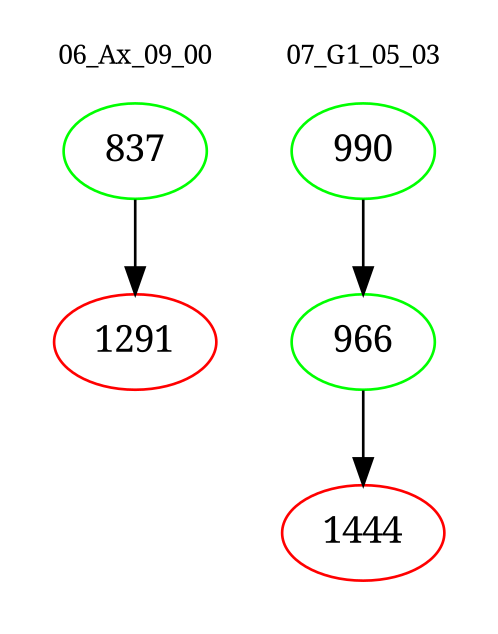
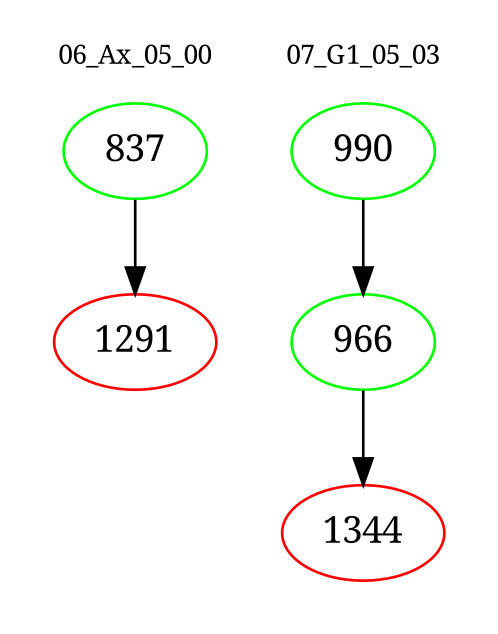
cluster "06_Ax_09_00": label "06_Ax_09_00" -> "06_Ax_05_00"
node "1444": label "1444" -> "1344"
